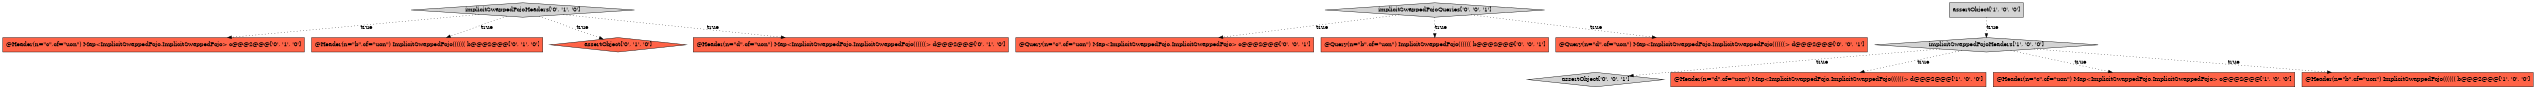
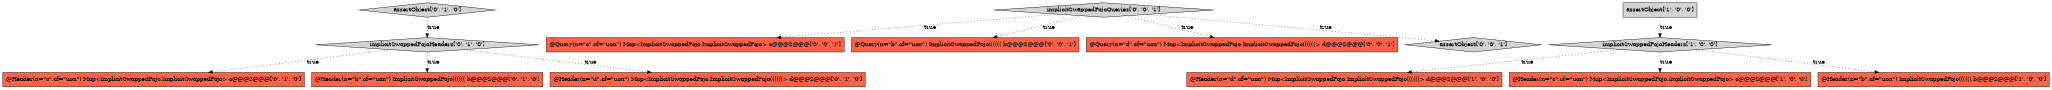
edge "implicitSwappedPojoHeaders['0', '1', '0']" -> "assertObject['0', '1', '0']": reversed
node "assertObject['0', '1', '0']": fillcolor tomato -> lightgray
edge "implicitSwappedPojoHeaders['1', '0', '0']" -> "assertObject['0', '0', '1']": now "implicitSwappedPojoQueries['0', '0', '1']" -> "assertObject['0', '0', '1']"
